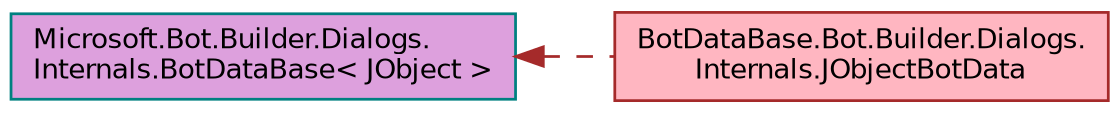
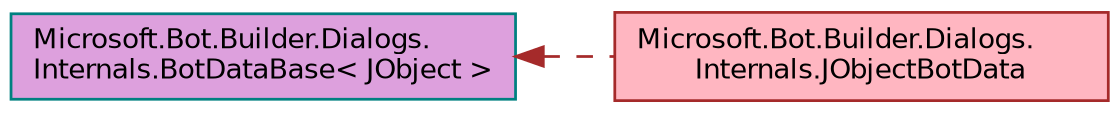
node "BotDataBase.Bot.Builder.Dialogs. Internals.JObjectBotData": label "BotDataBase.Bot.Builder.Dialogs. Internals.JObjectBotData" -> "Microsoft.Bot.Builder.Dialogs. Internals.JObjectBotData"
